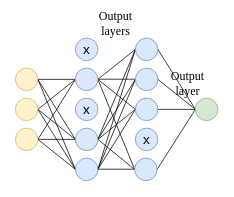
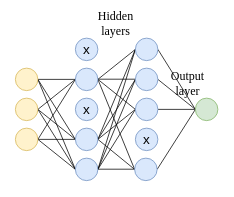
node "Output layers": label "Output layers" -> "Hidden layers"
